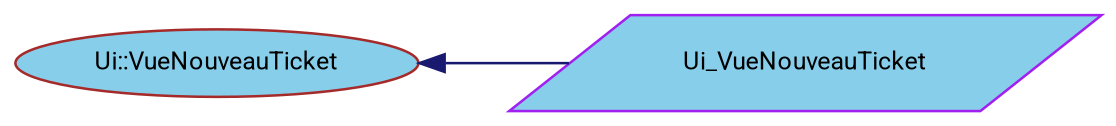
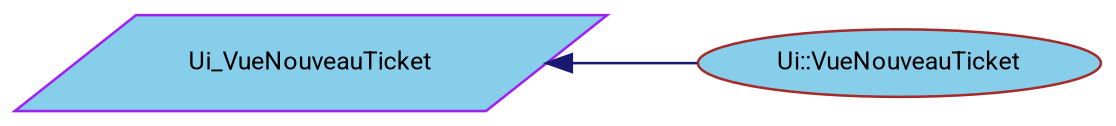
edge "Ui_VueNouveauTicket" -> "Ui::VueNouveauTicket": reversed
